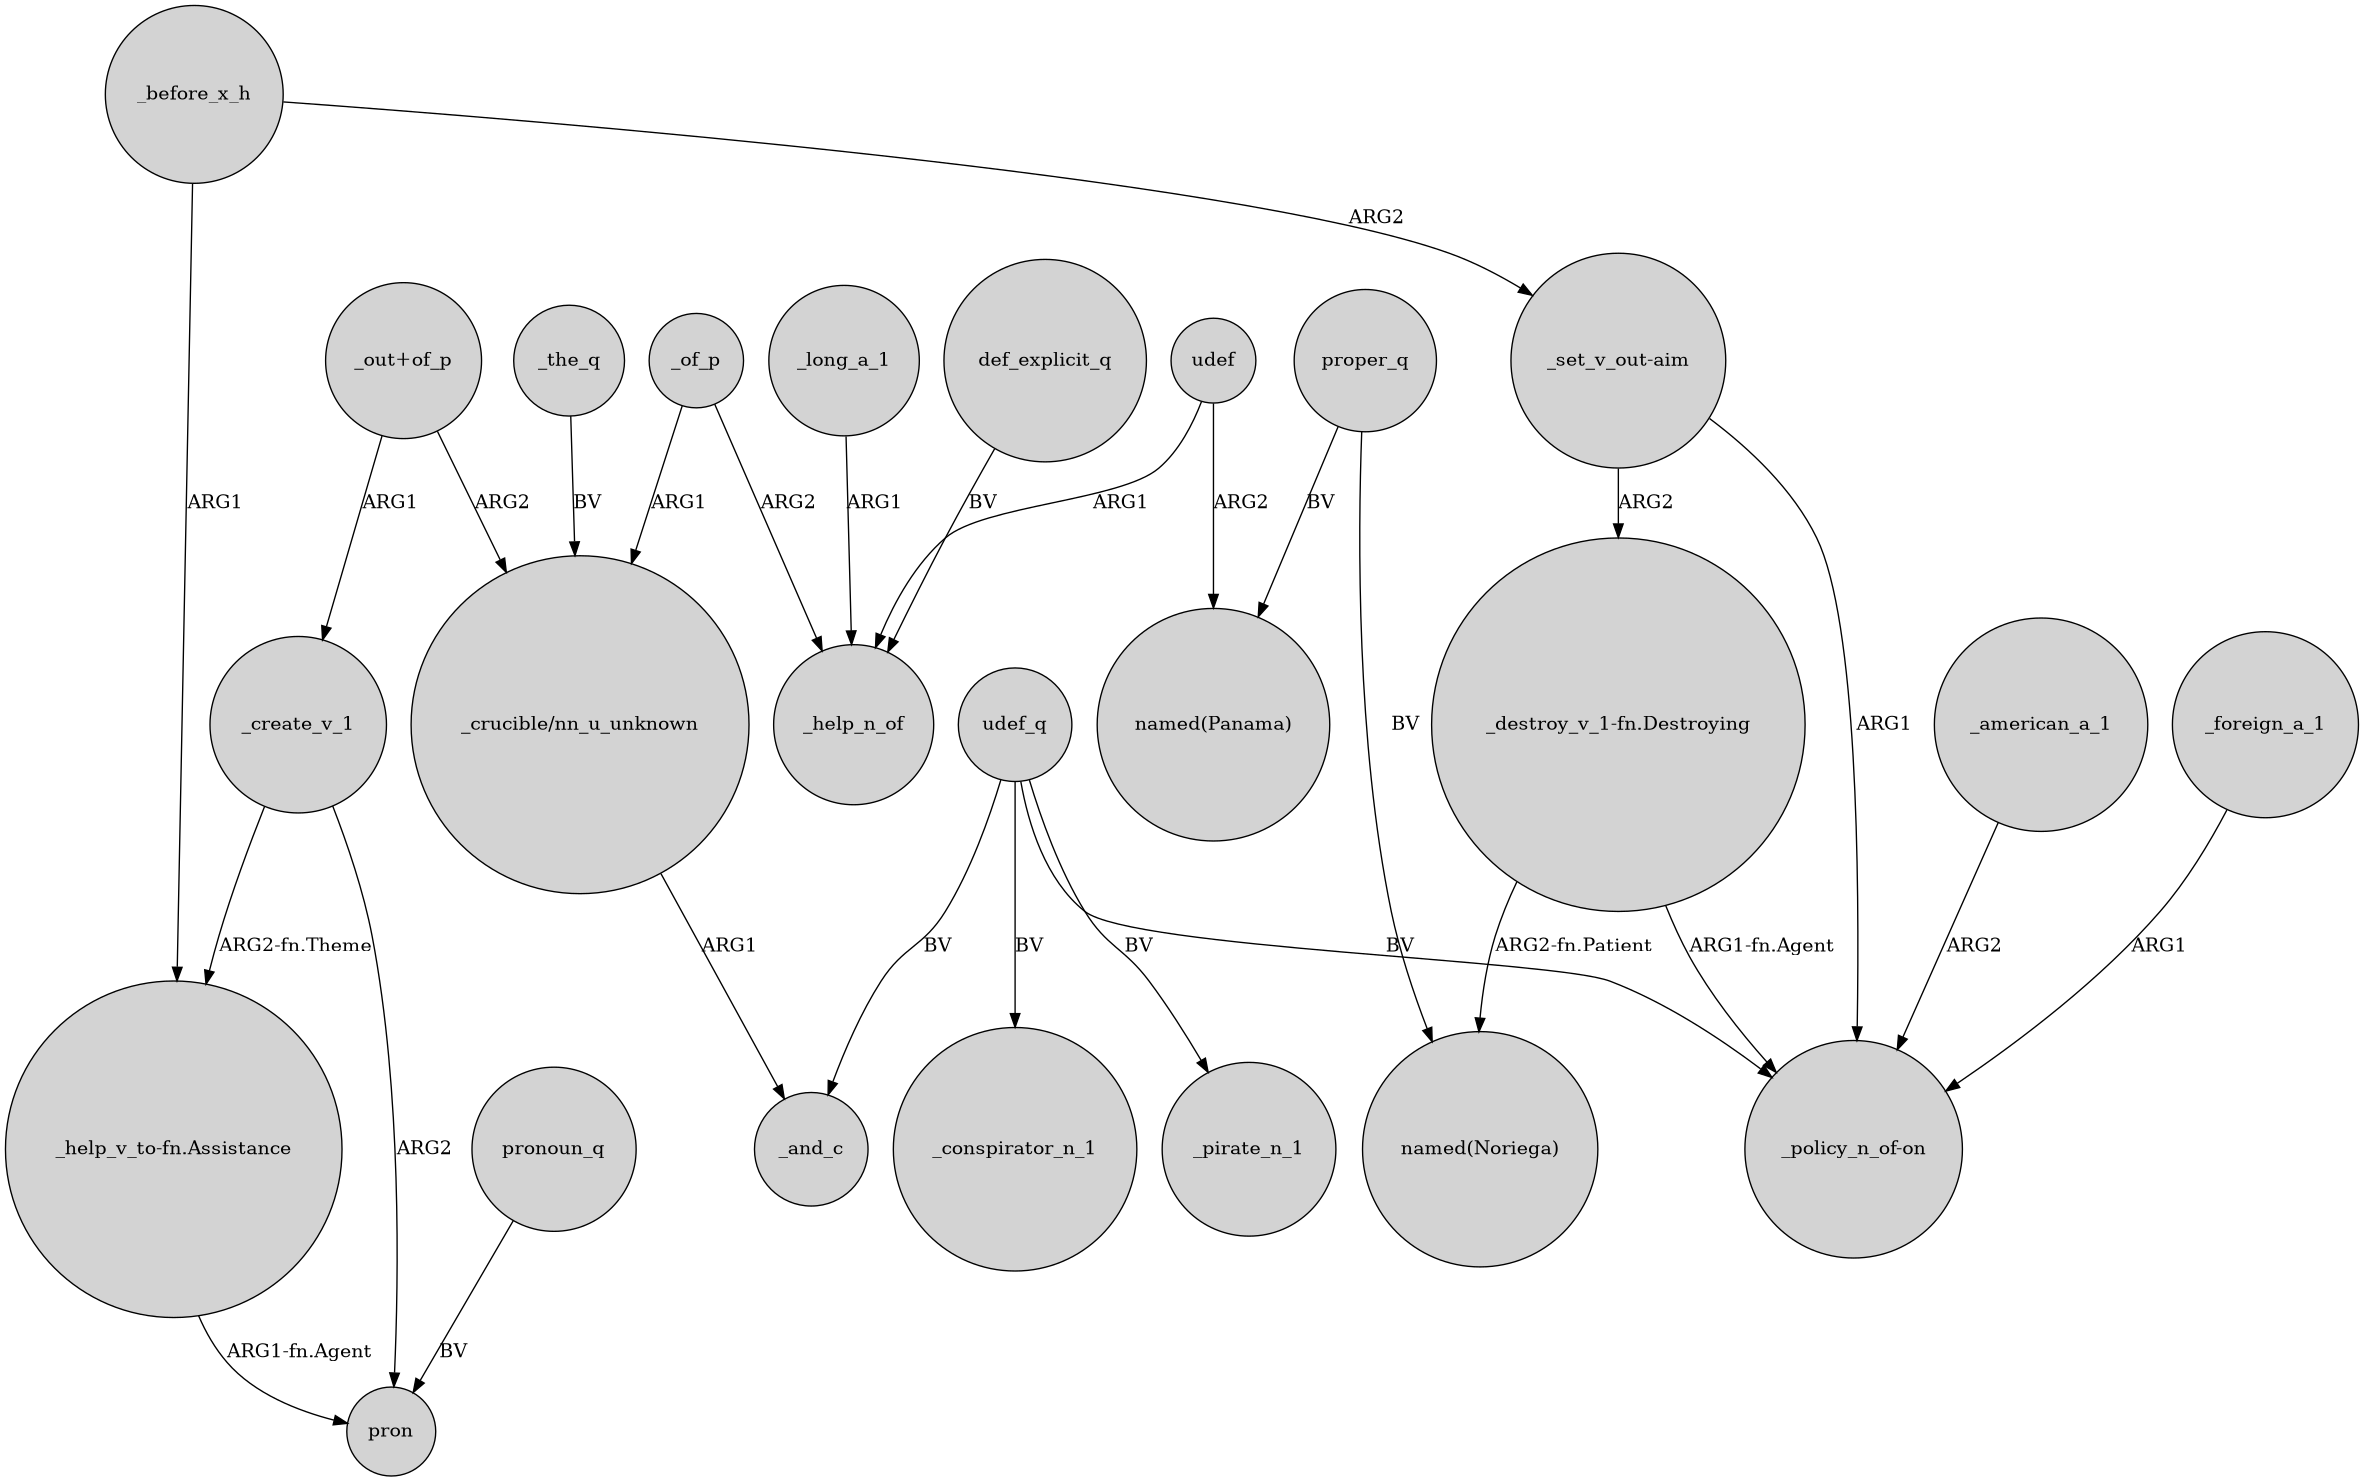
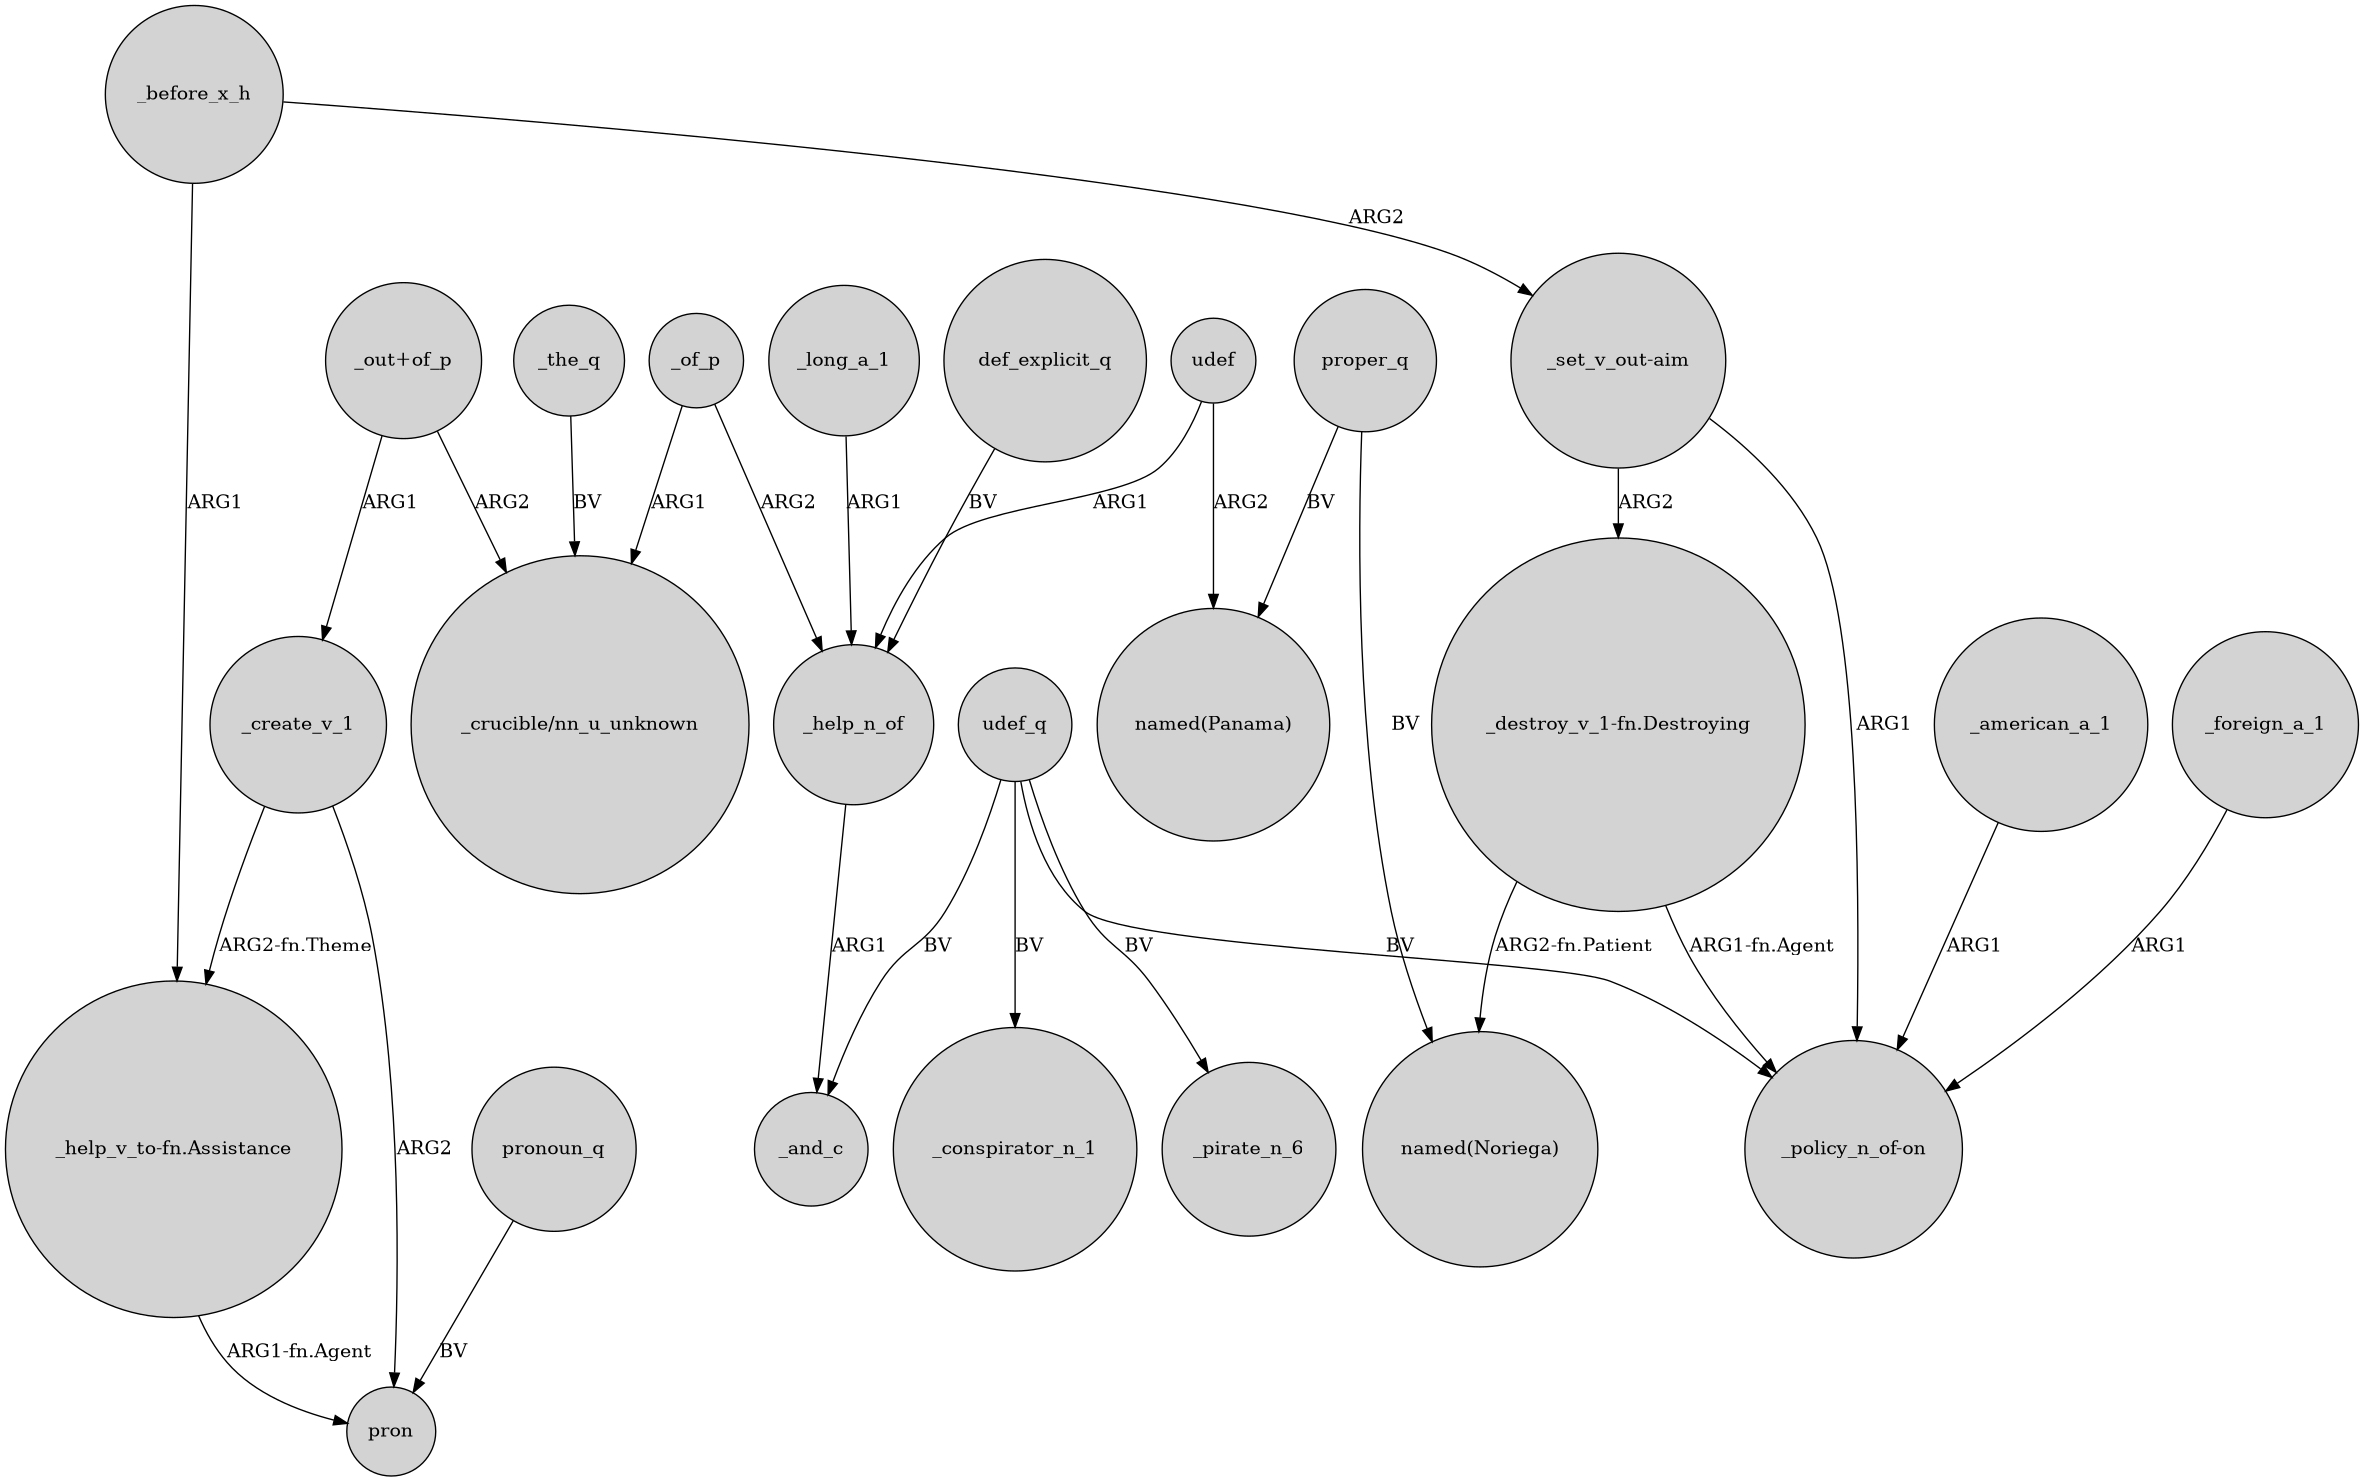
edge "_american_a_1" -> "_policy_n_of-on": label "ARG2" -> "ARG1"
edge "_crucible/nn_u_unknown" -> "_and_c": now "_help_n_of" -> "_and_c"
node "_pirate_n_1": label "_pirate_n_1" -> "_pirate_n_6"
